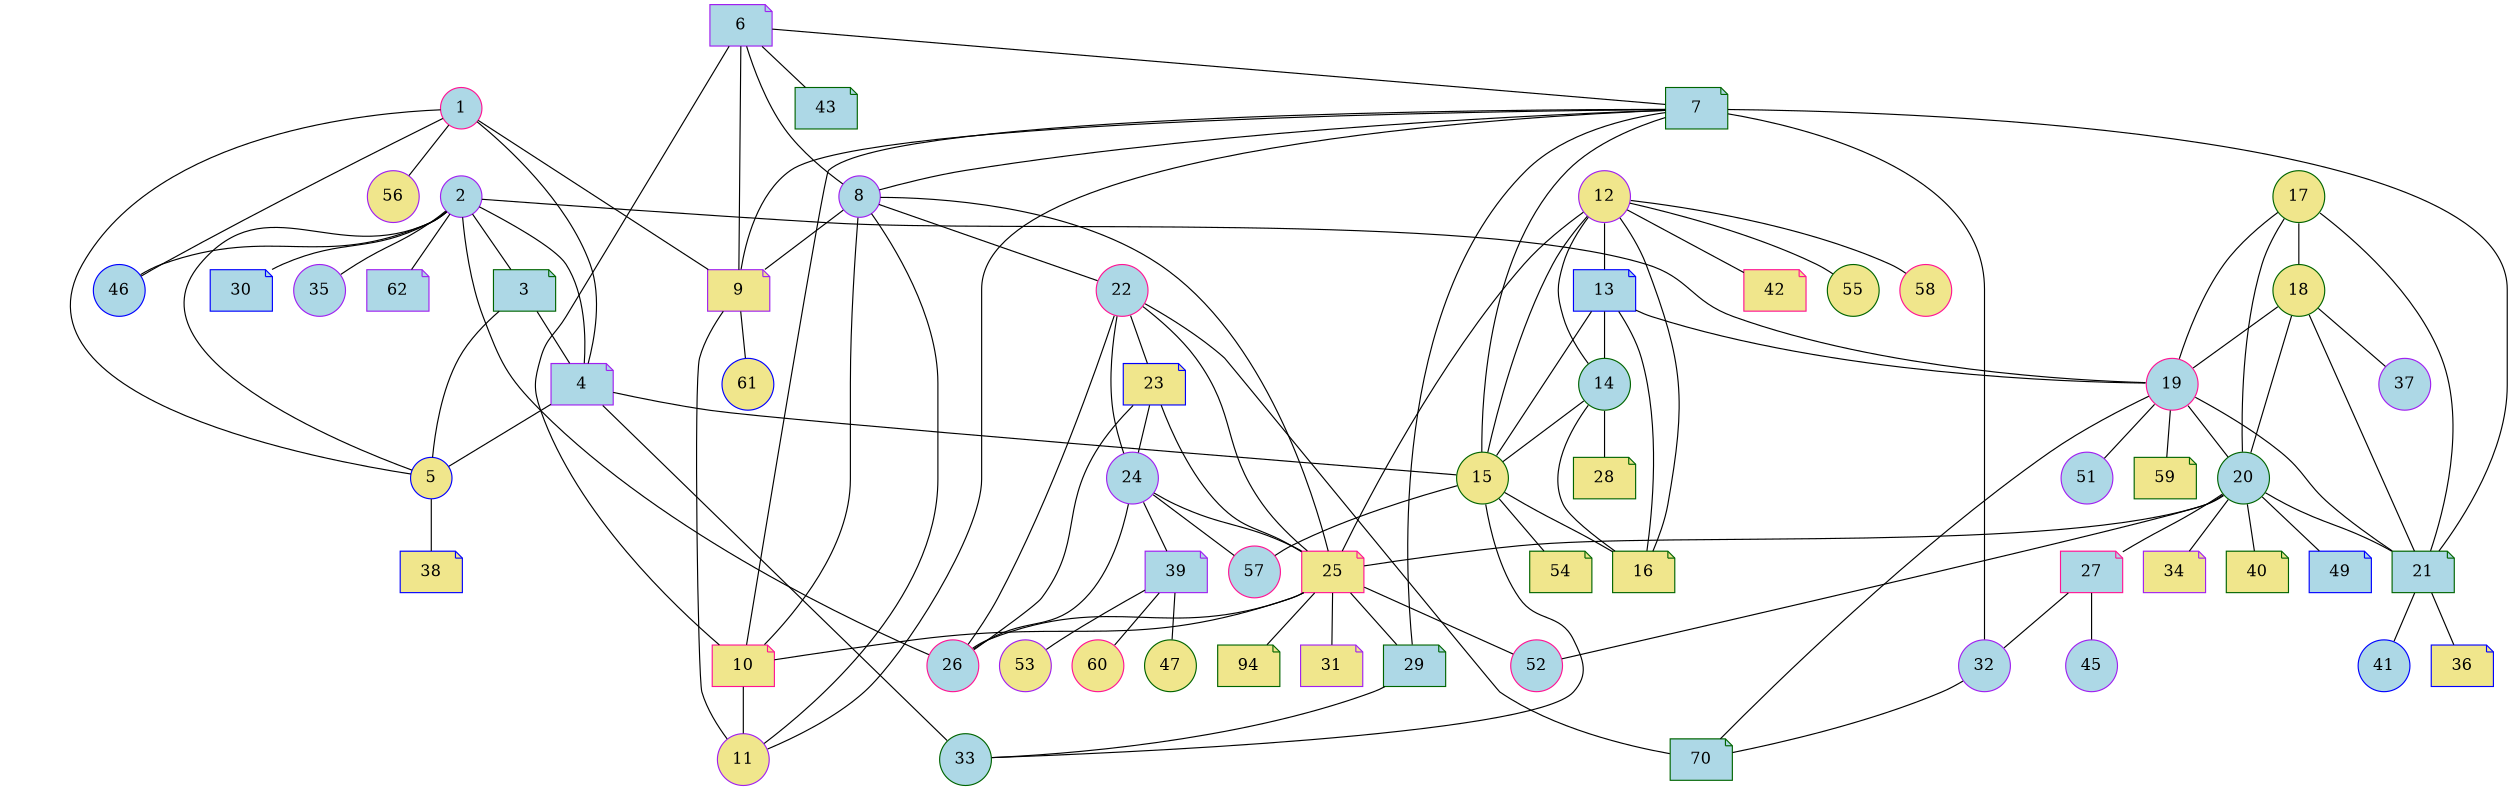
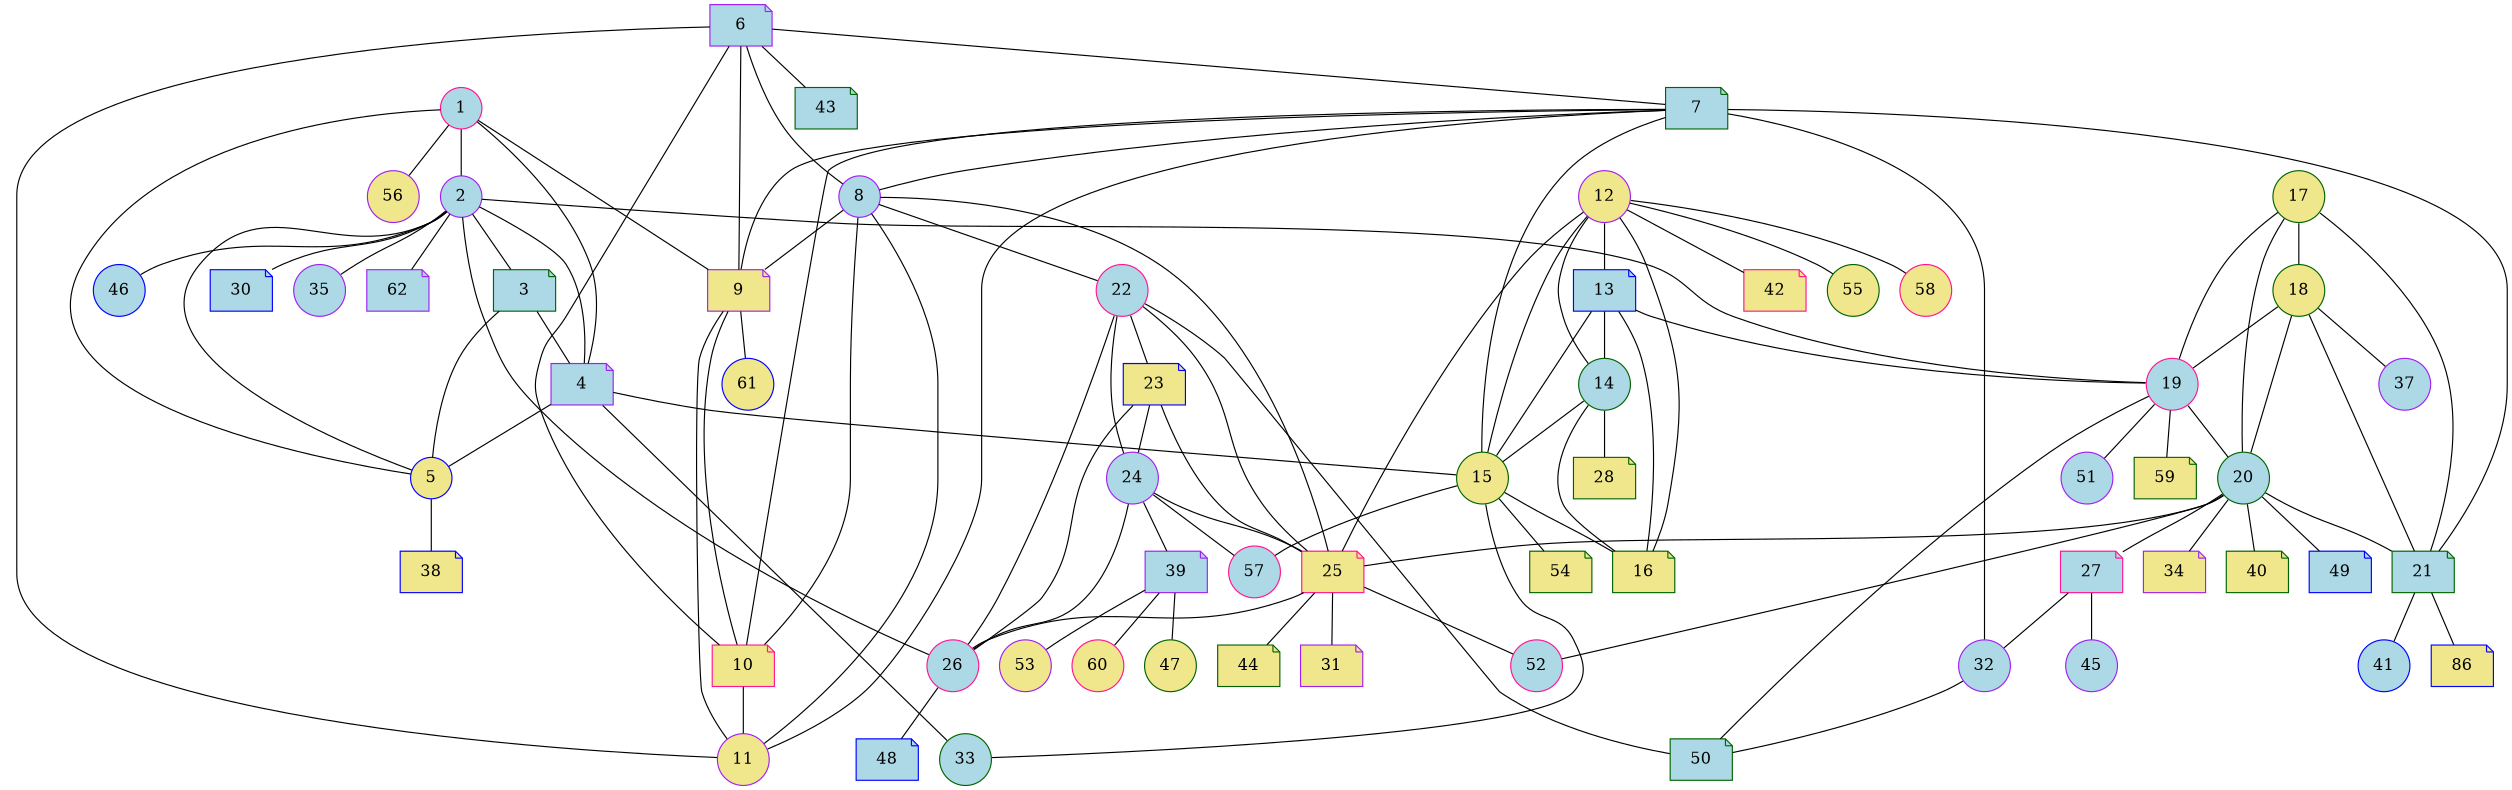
edge "1" -- "46": now "1" -- "2"
edge "6" -- "11": added
edge "19" -- "21": removed
edge "25" -- "10": now "9" -- "10"
node "94": label "94" -> "44"
node "29": removed
node "36": label "36" -> "86"
node "48": added
node "70": label "70" -> "50"
